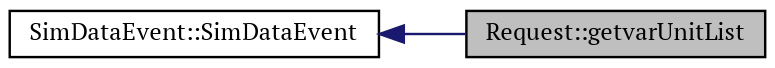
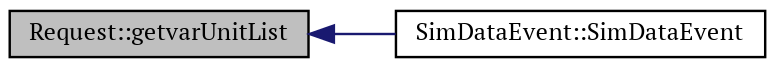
edge "Request::getvarUnitList" -> "SimDataEvent::SimDataEvent": reversed
